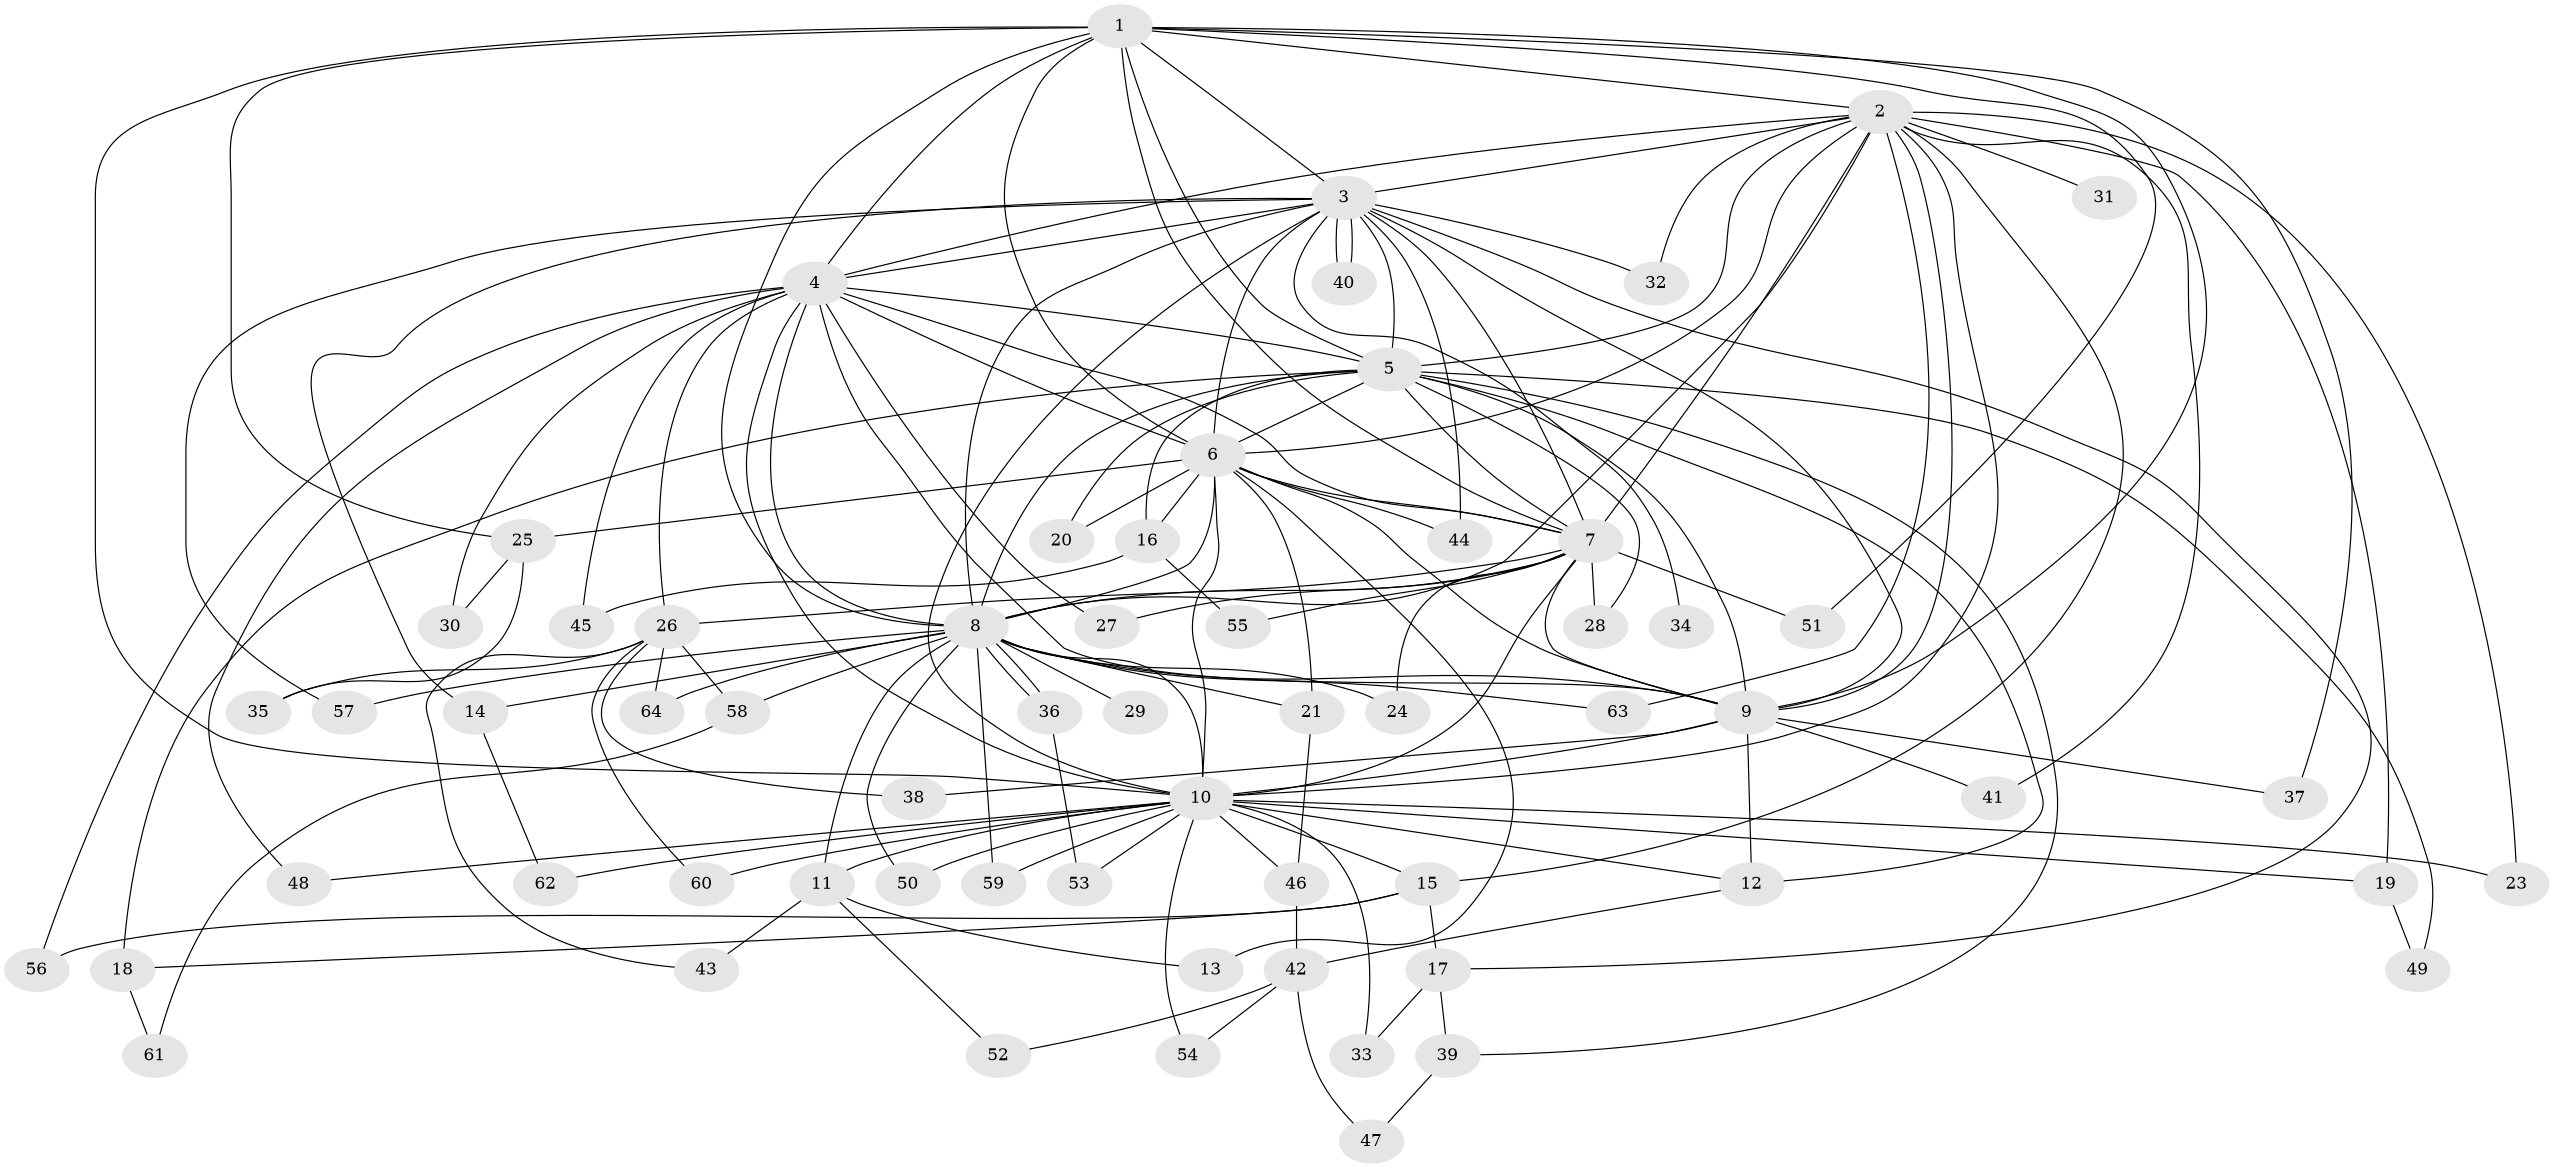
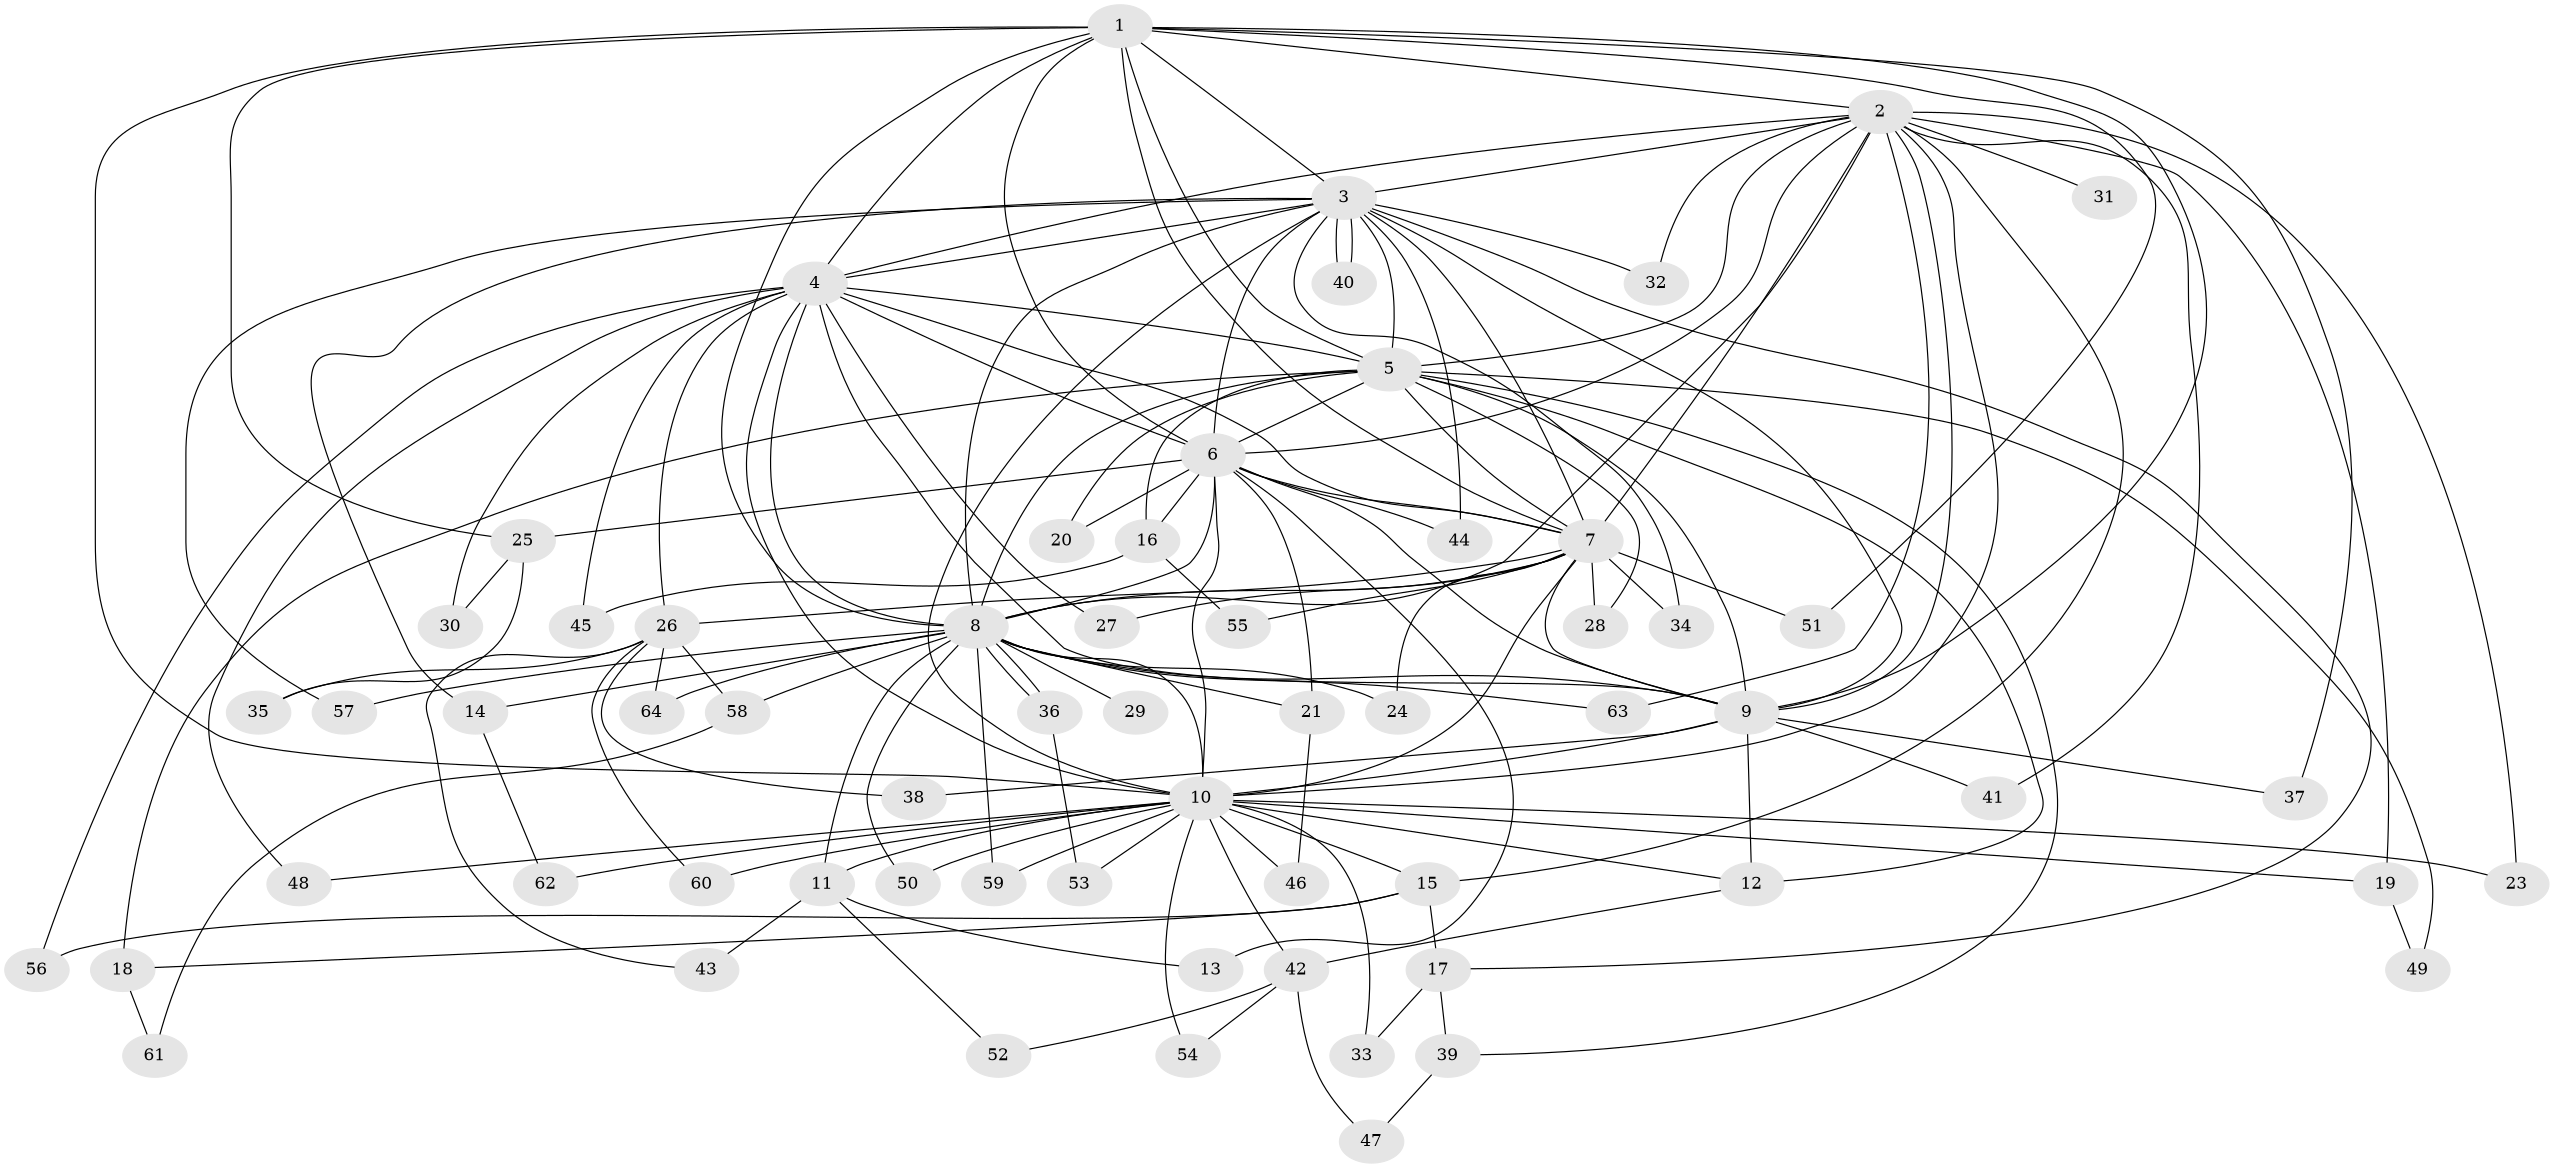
edge "7" -- "34": added
edge "46" -- "42": now "10" -- "42"
